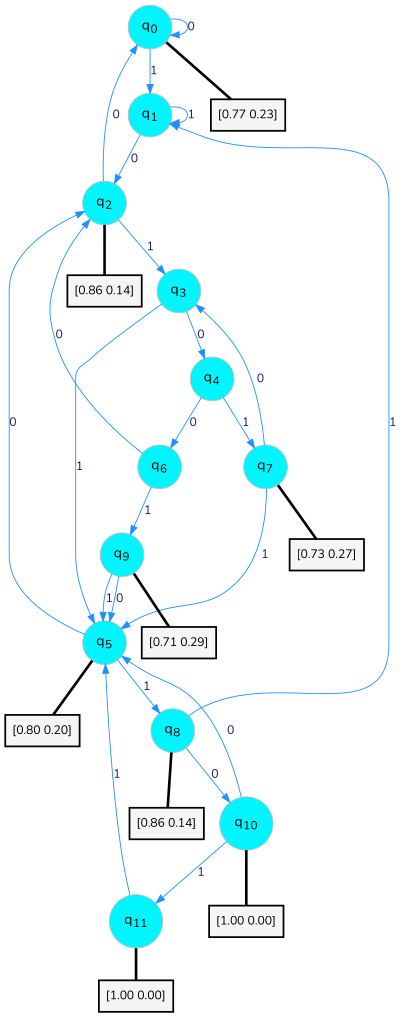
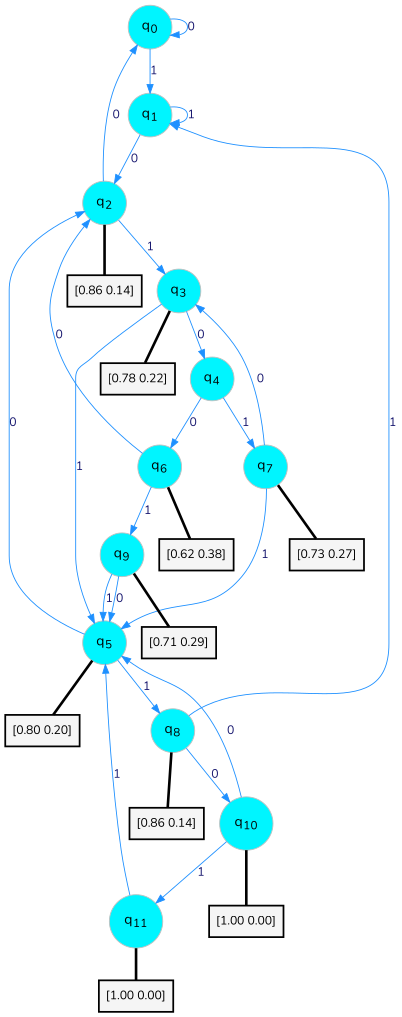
node "[0.77 0.23]": removed
node "[0.78 0.22]": added
node "[0.62 0.38]": added
